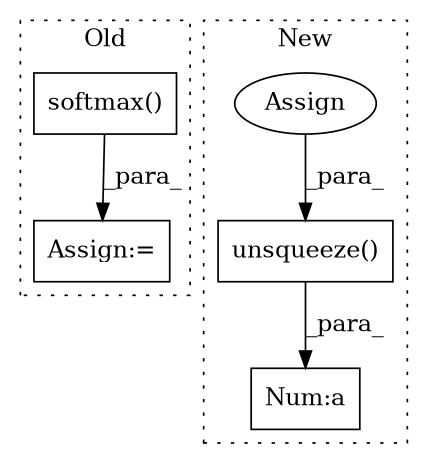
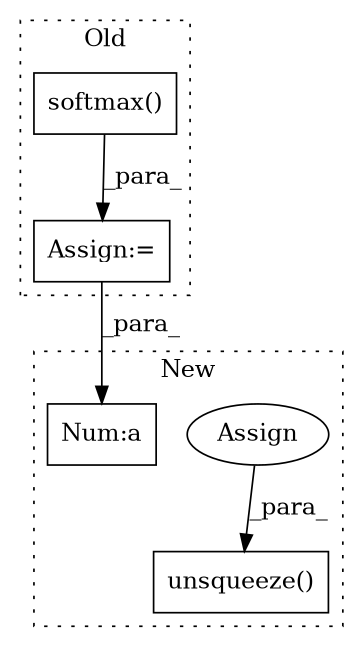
edge "unsqueeze()" -> "Num:a": now "Assign:=" -> "Num:a"
